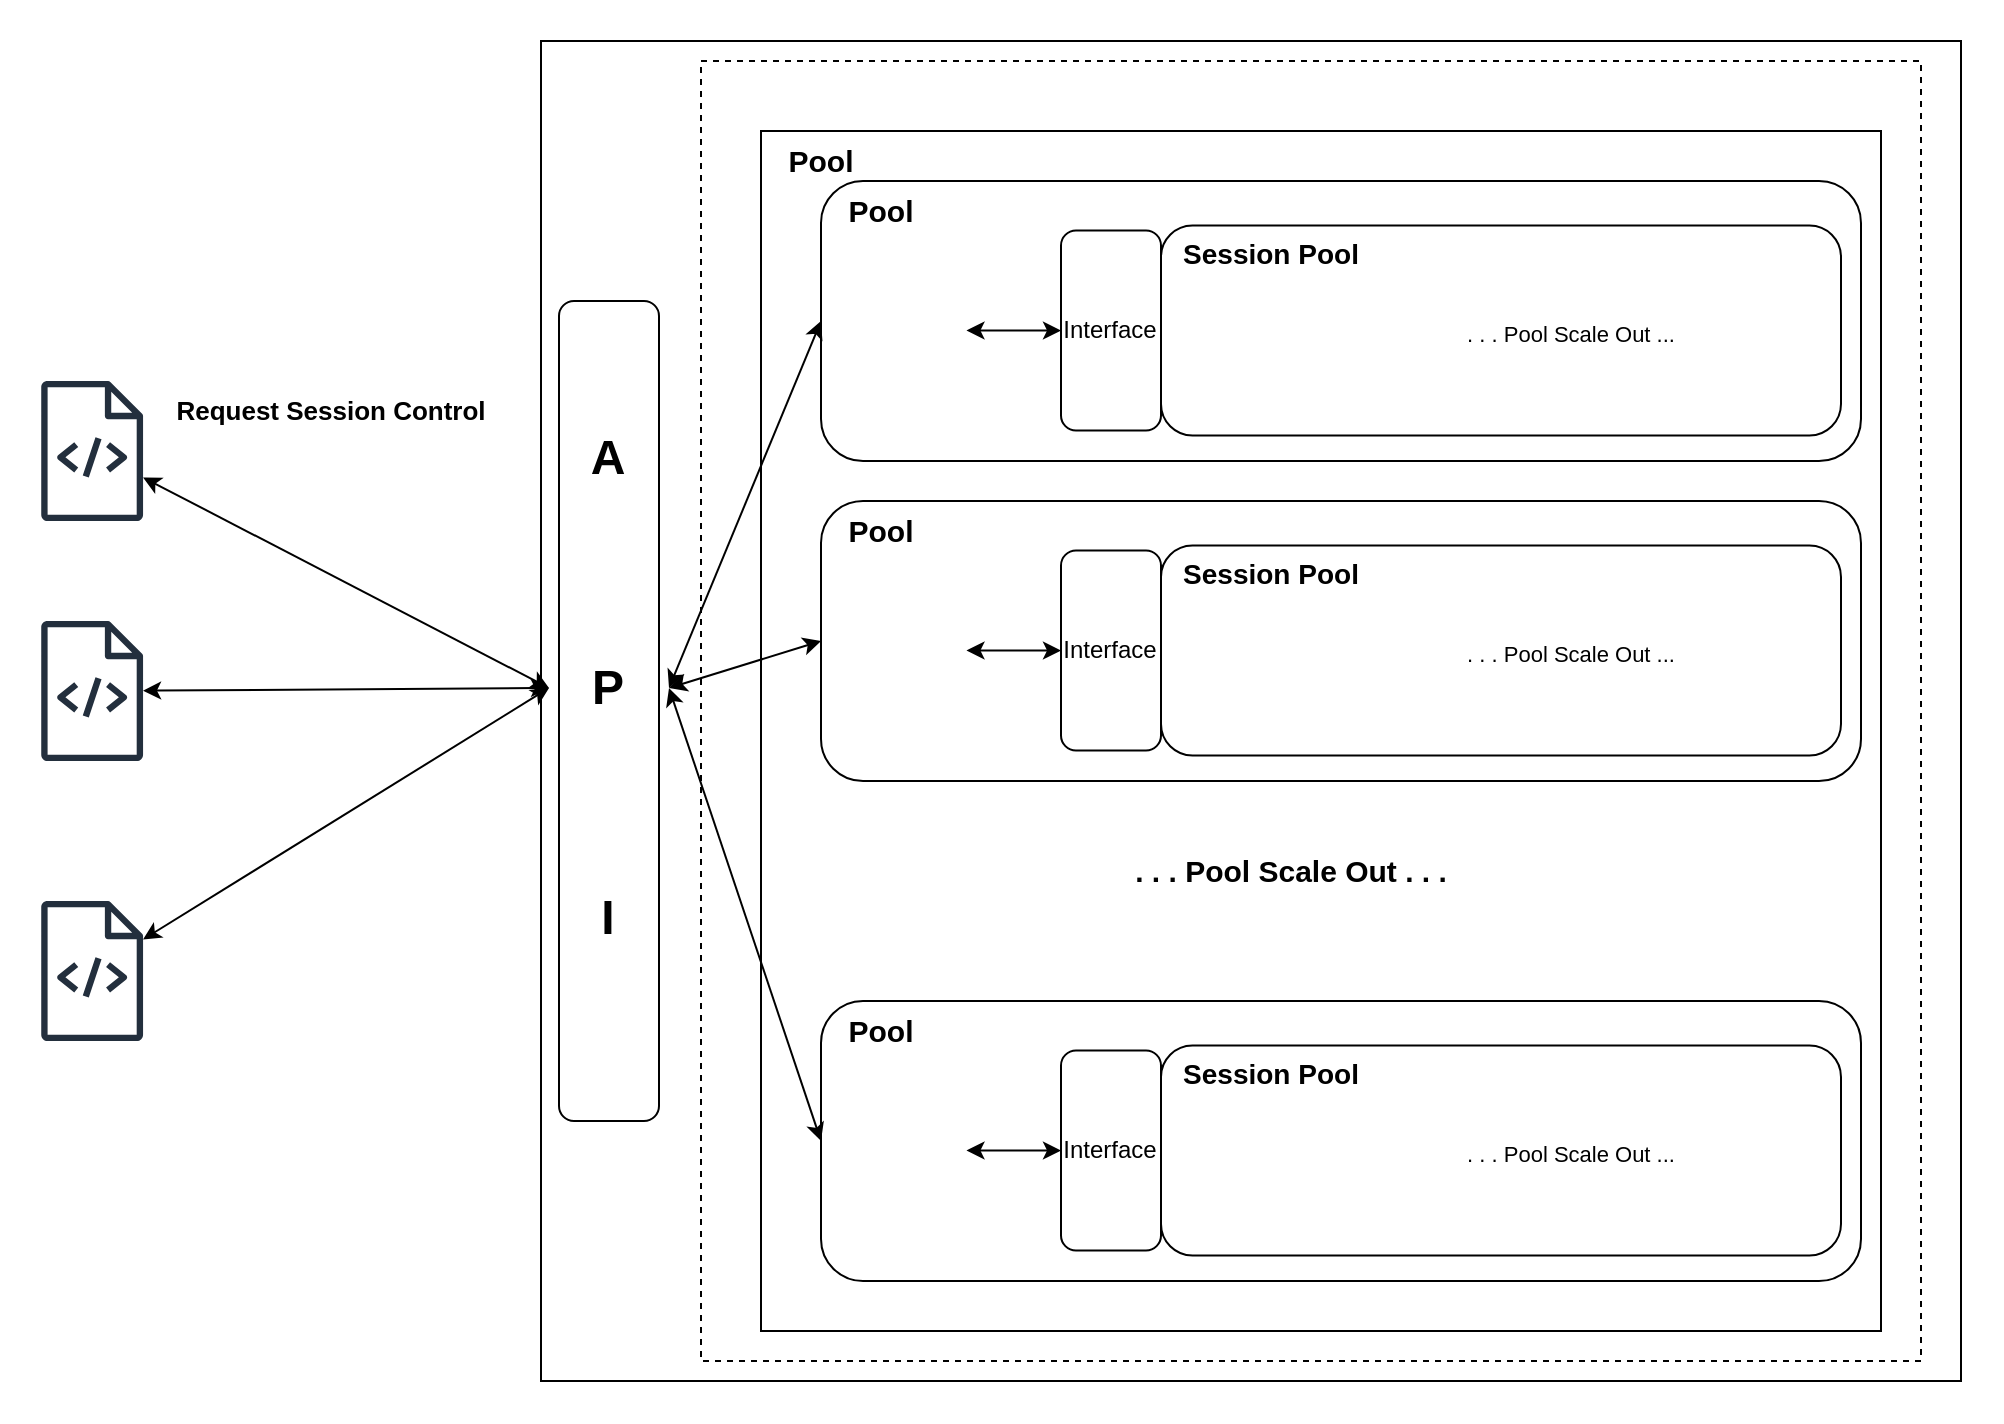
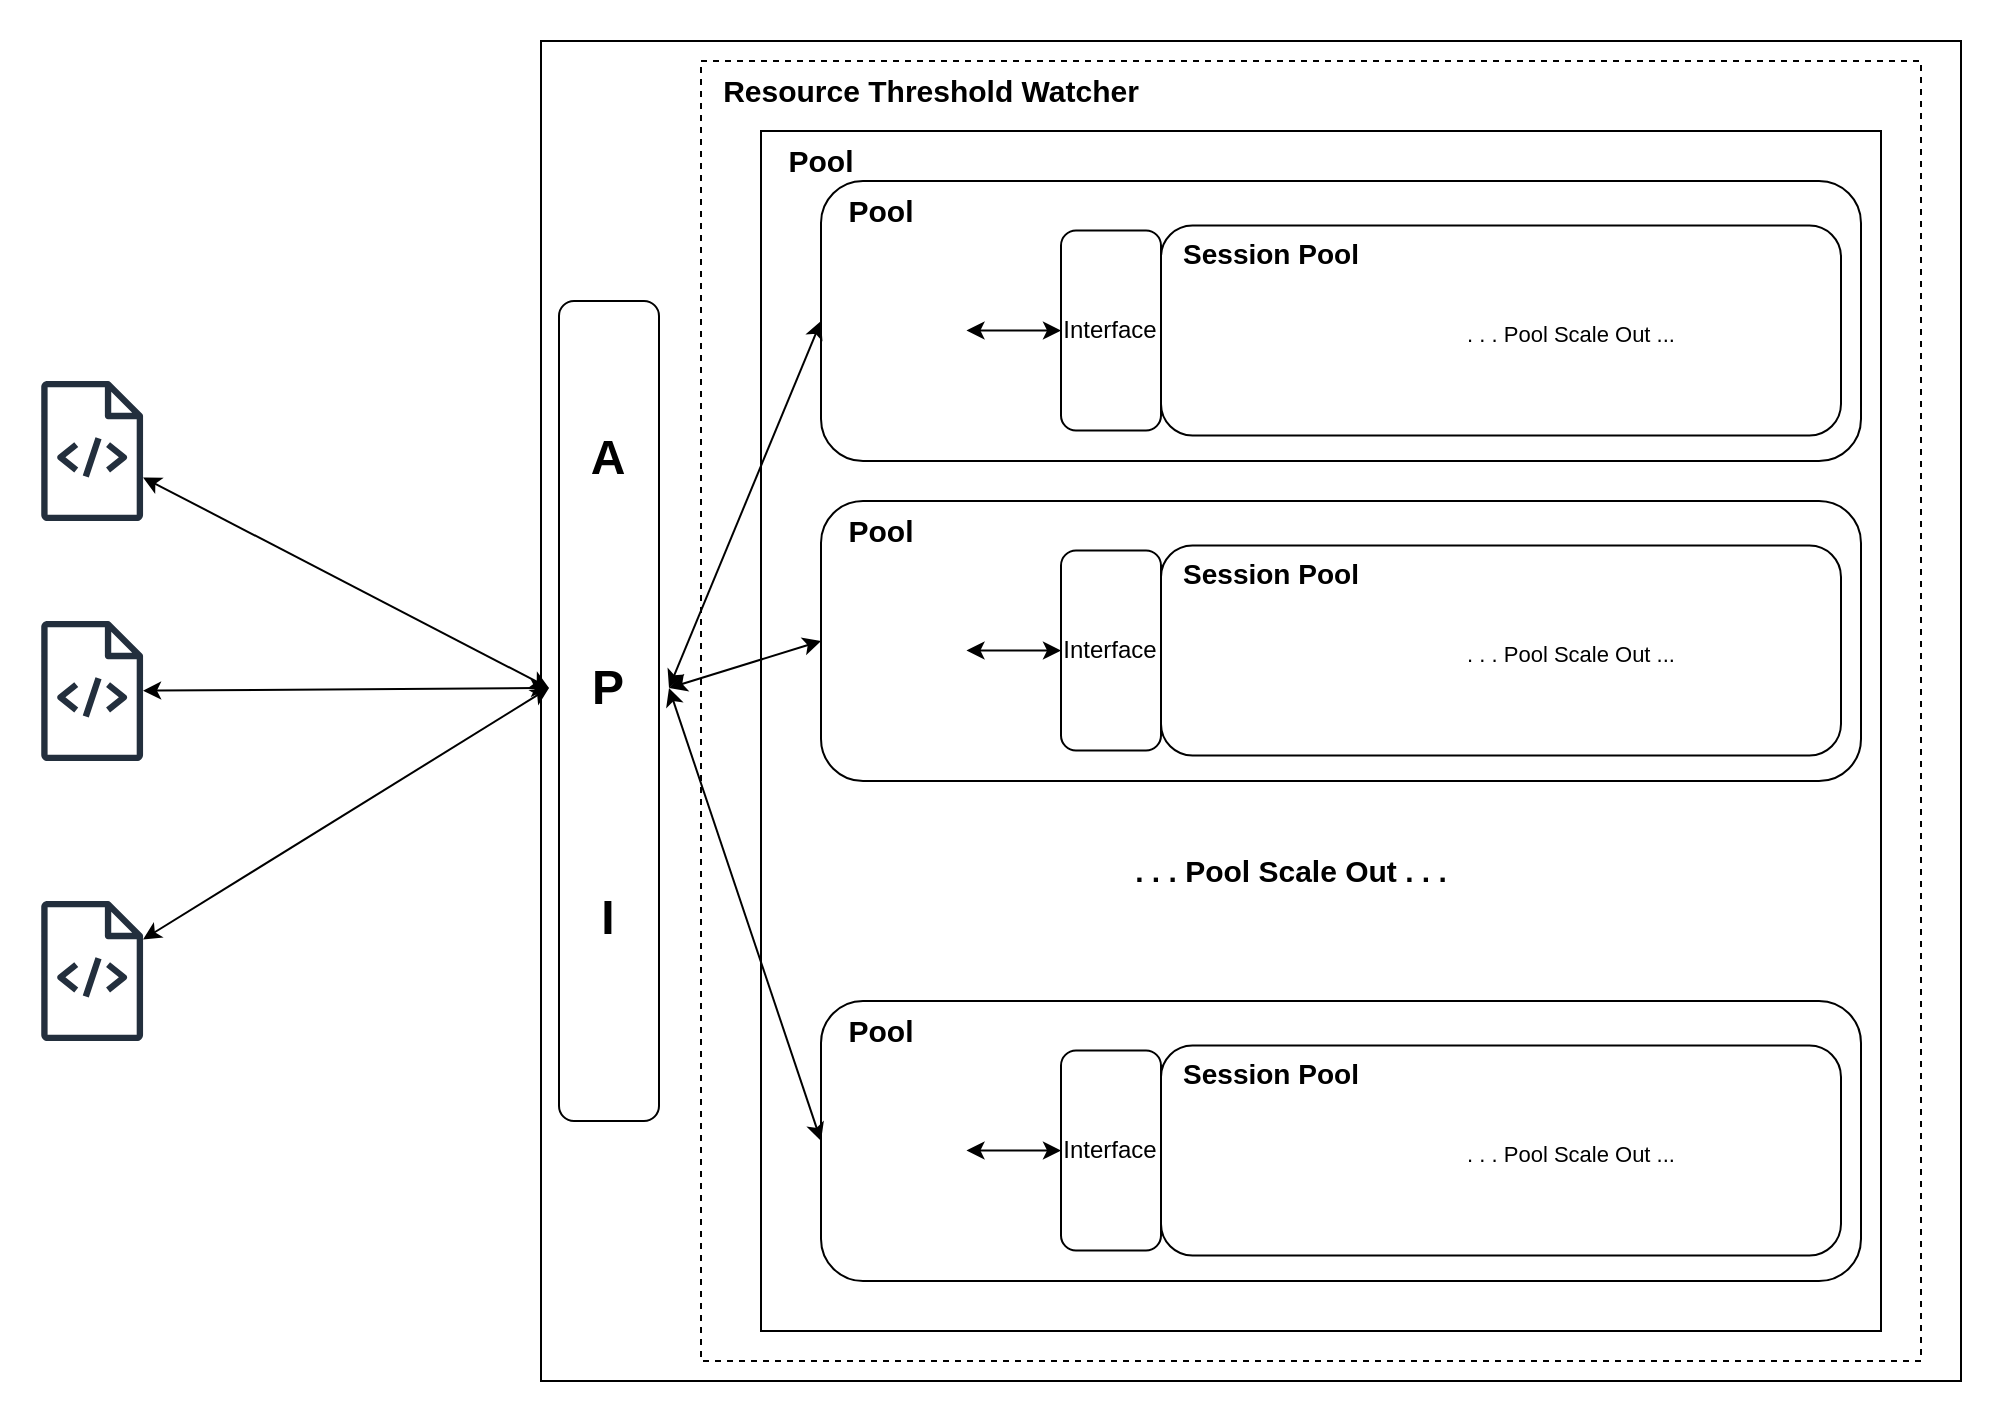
node "Resource Threshold Watcher": added
node "Request Session Control": removed
